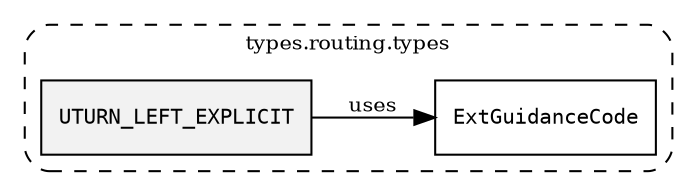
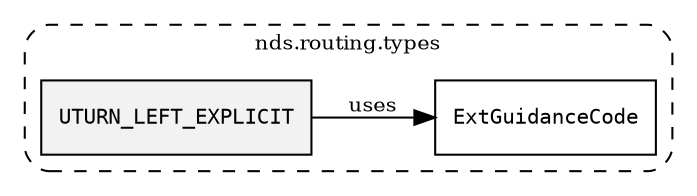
cluster "types.routing.types": label "types.routing.types" -> "nds.routing.types"
